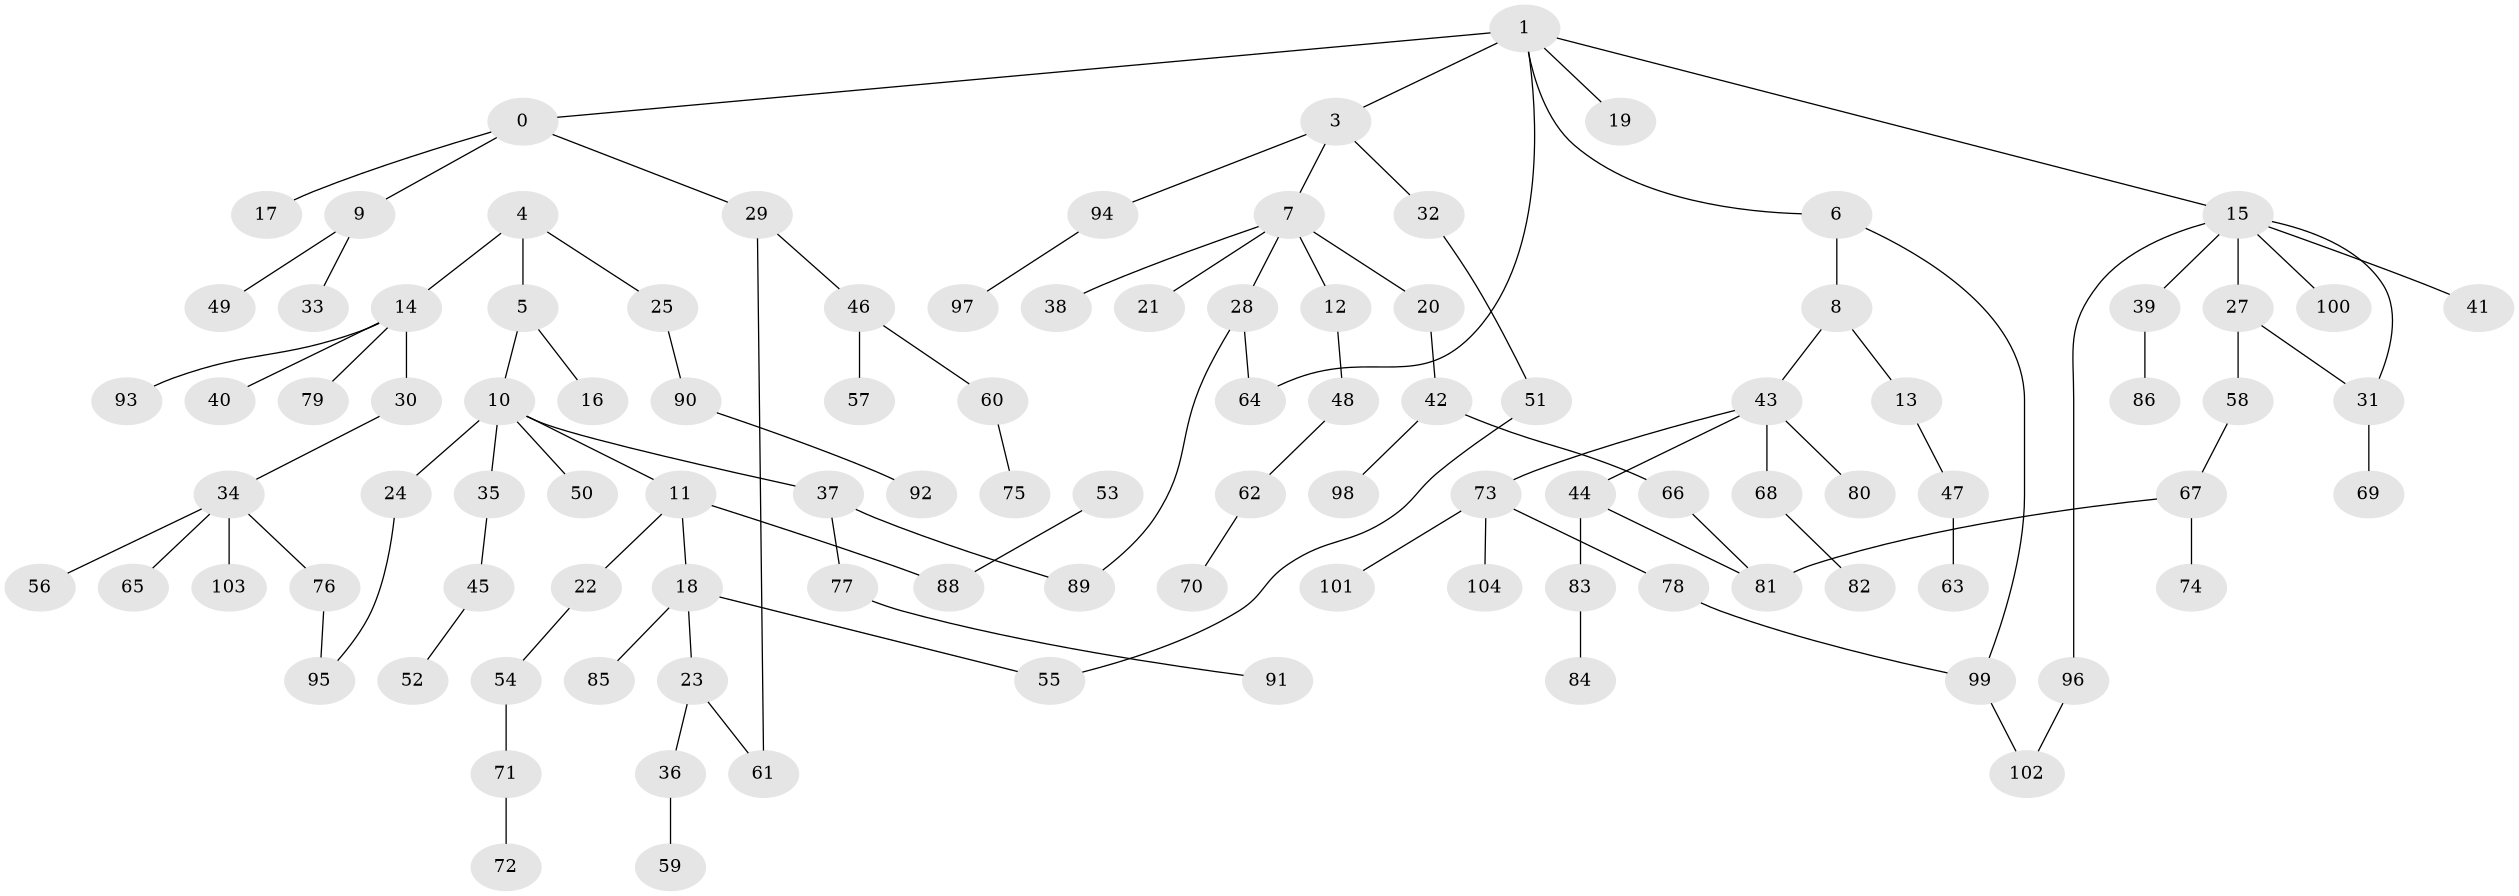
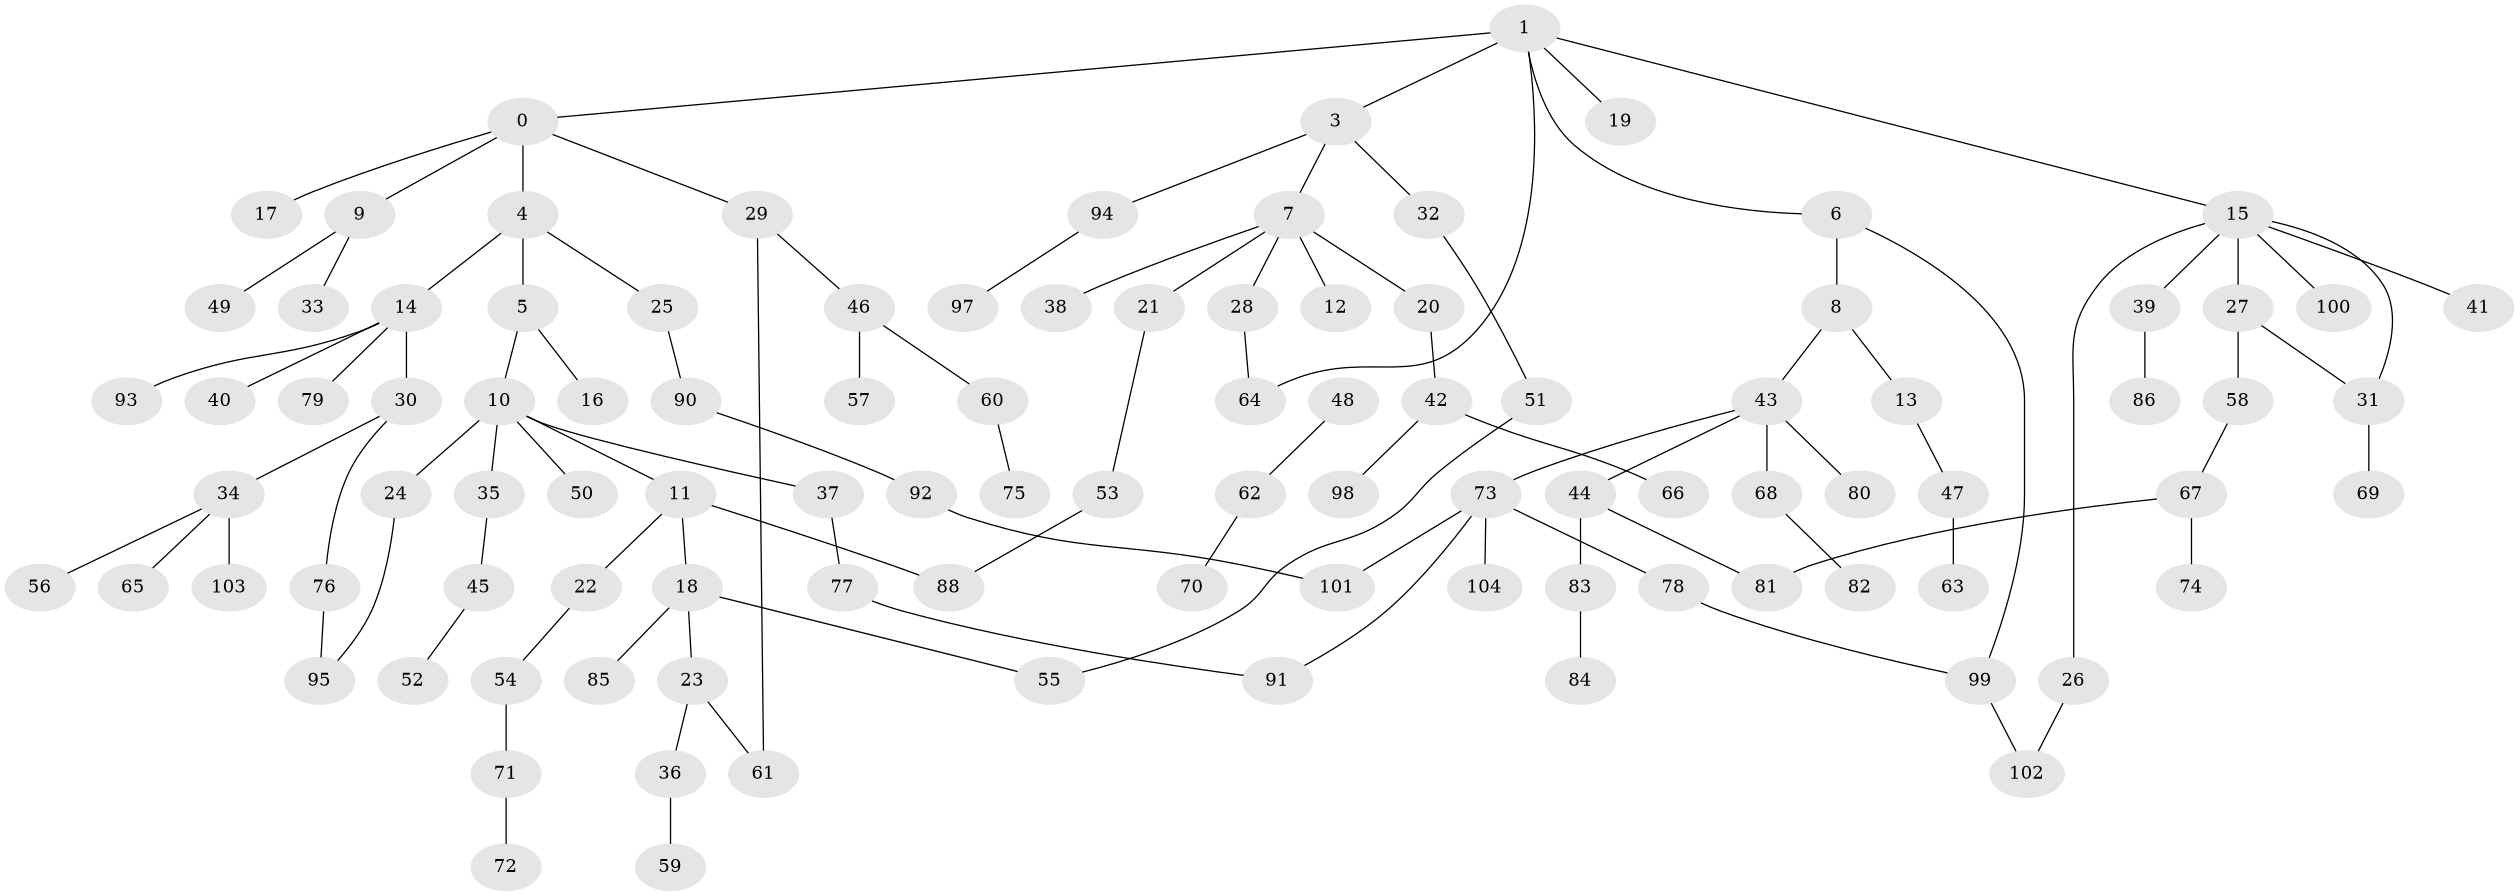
edge "0" -- "4": added
edge "12" -- "48": removed
edge "21" -- "53": added
edge "34" -- "76": now "30" -- "76"
edge "66" -- "81": removed
edge "92" -- "101": added
node "89": removed
edge "73" -- "91": added
node "96": label "96" -> "26"
